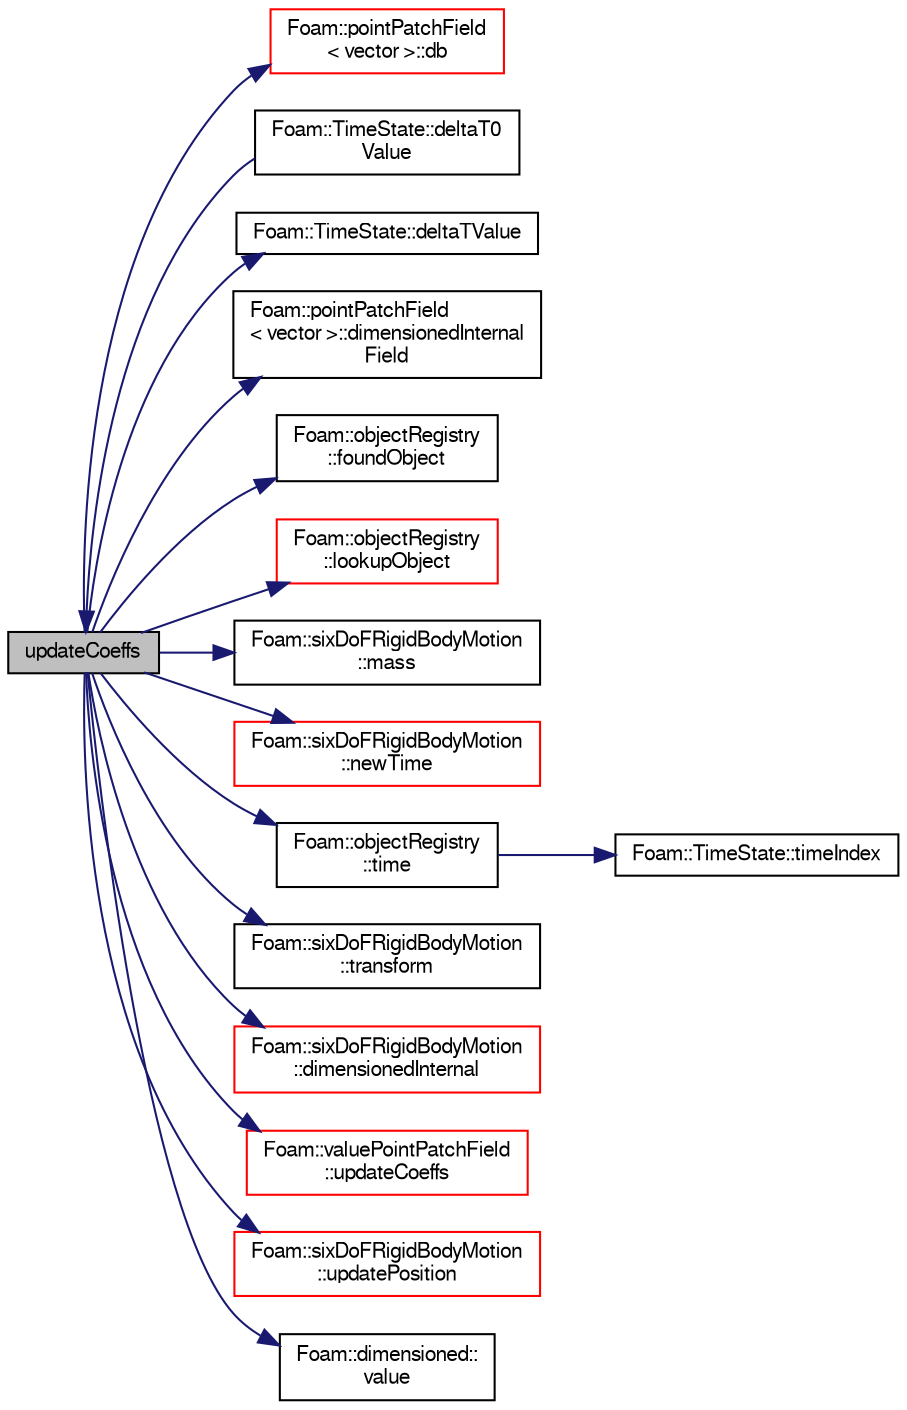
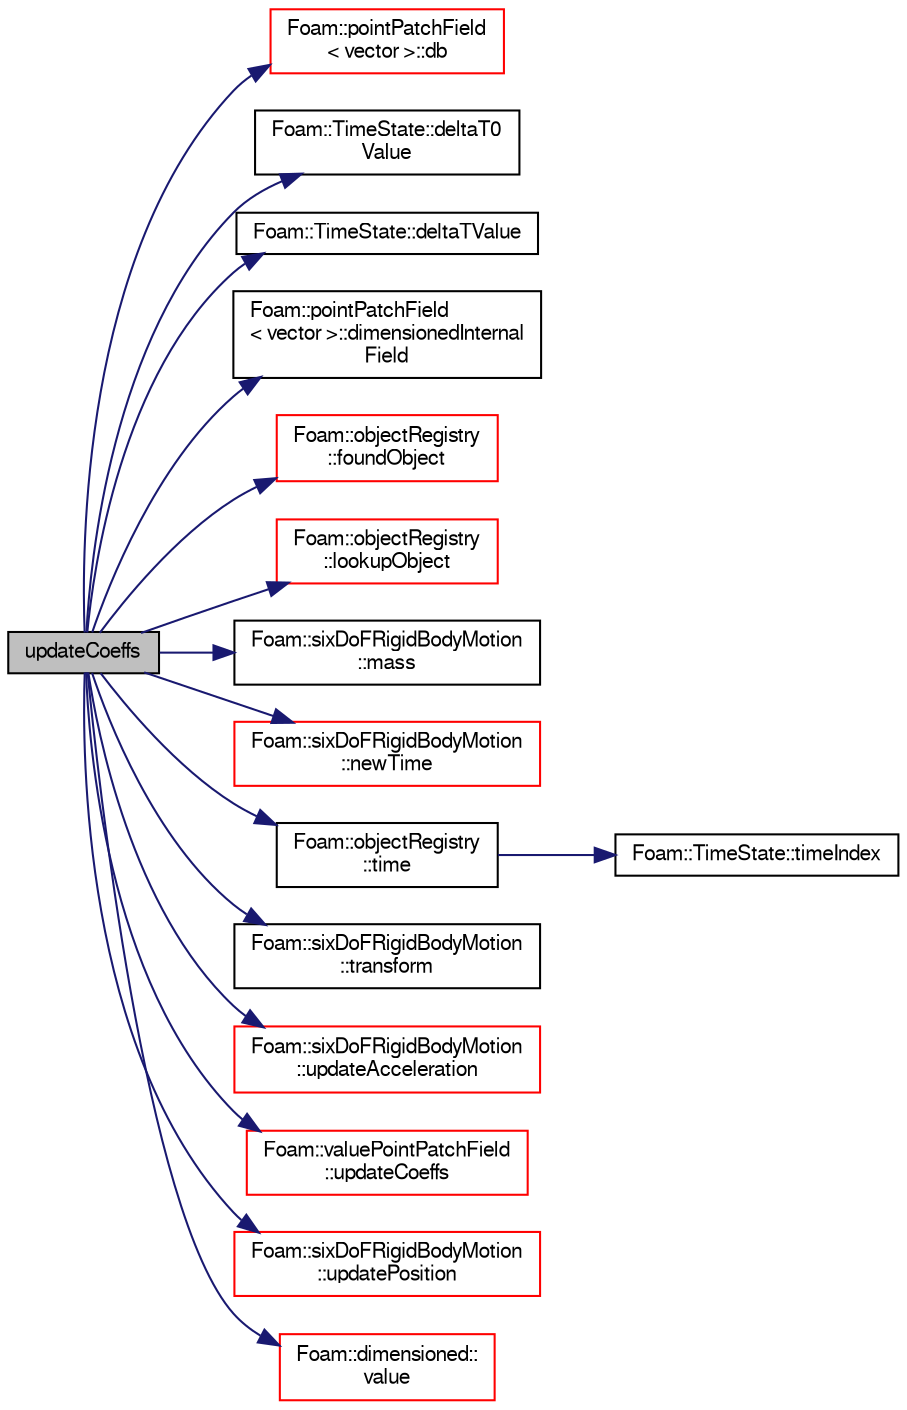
edge "Foam::TimeState::deltaT0 Value" -> "updateCoeffs": reversed
node "Foam::objectRegistry ::foundObject": color black -> red
node "Foam::sixDoFRigidBodyMotion ::dimensionedInternal": label "Foam::sixDoFRigidBodyMotion ::dimensionedInternal" -> "Foam::sixDoFRigidBodyMotion ::updateAcceleration"
node "Foam::dimensioned:: value": color black -> red
